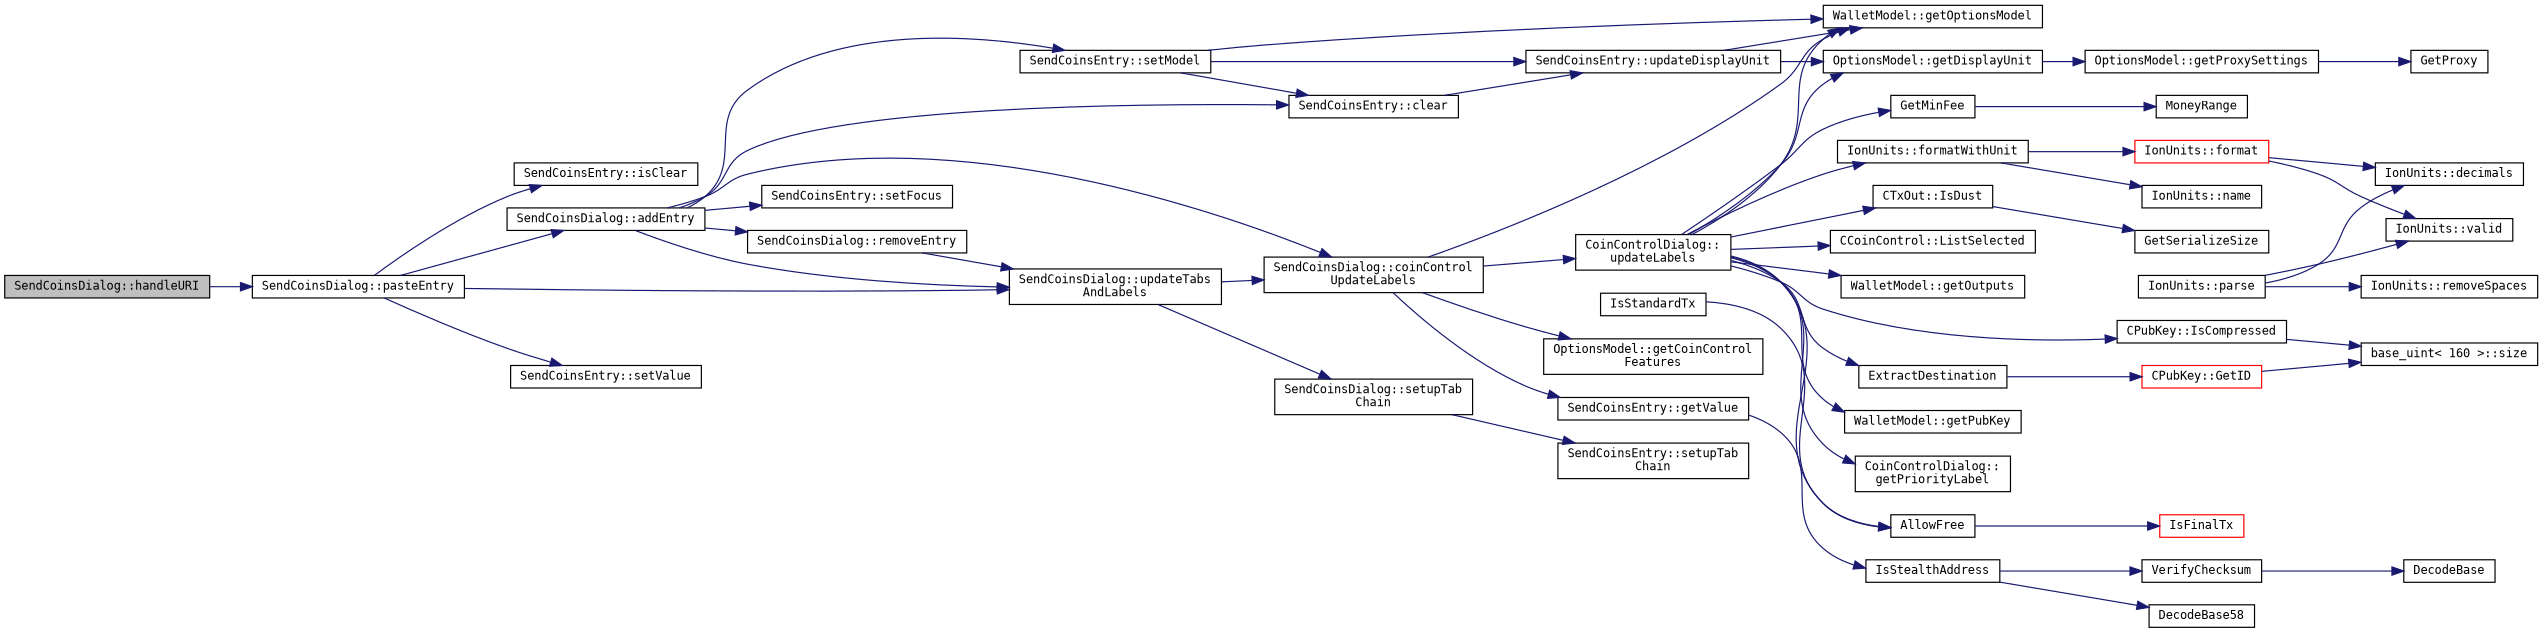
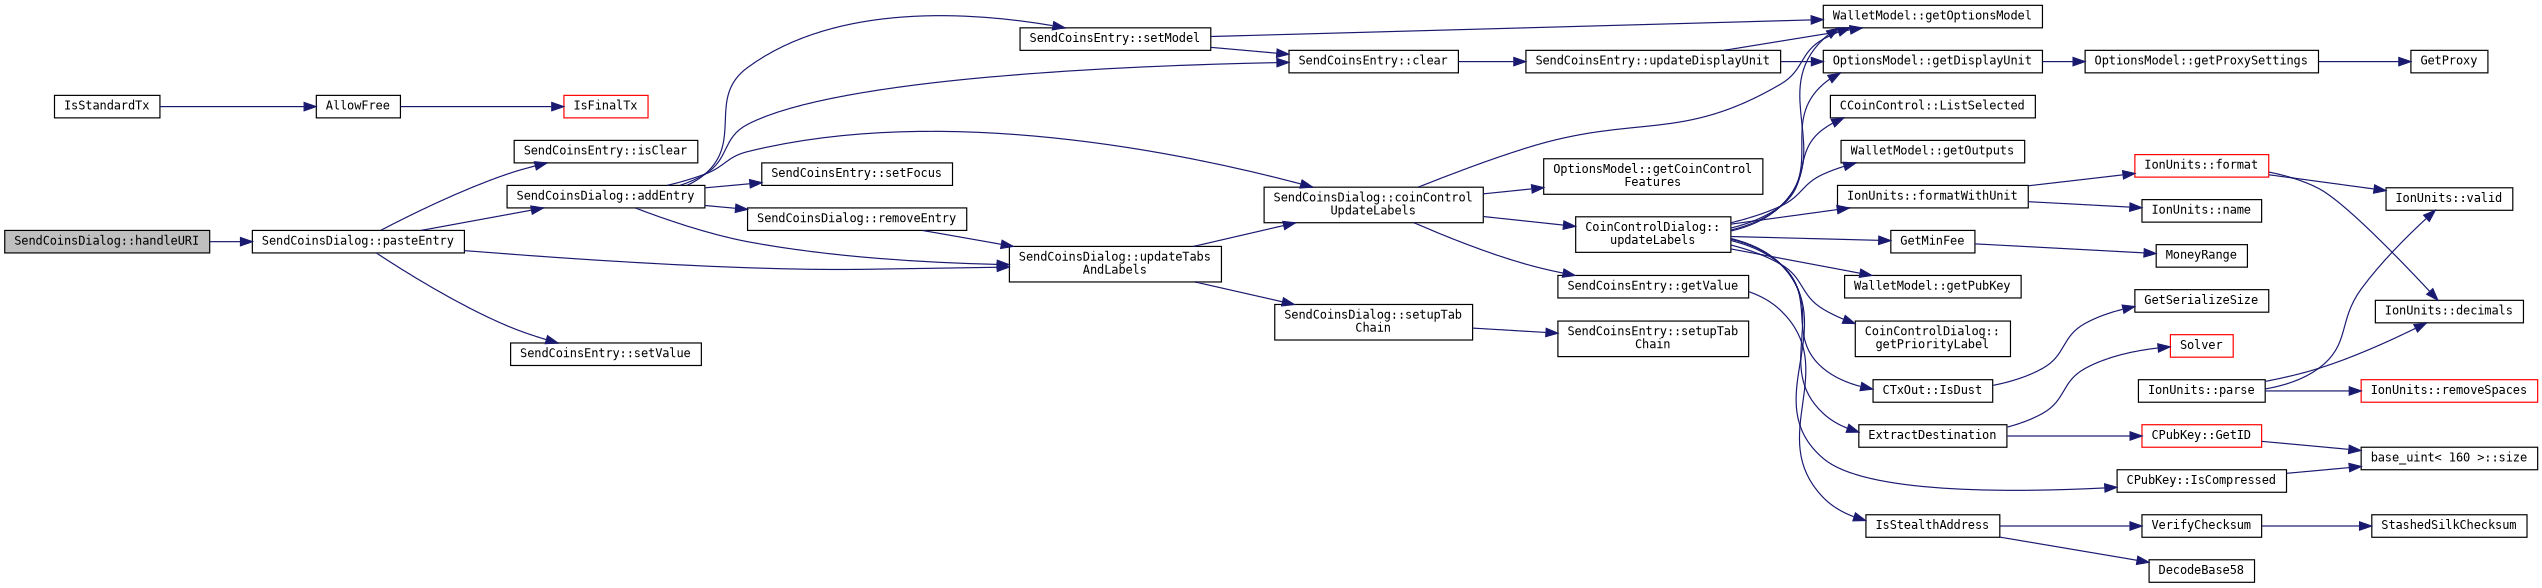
edge "SendCoinsEntry::setModel" -> "SendCoinsEntry::updateDisplayUnit": removed
node "IonUnits::removeSpaces": color black -> red
node "Solver": added
edge "CoinControlDialog:: updateLabels" -> "AllowFree": removed
node "DecodeBase": label "DecodeBase" -> "StashedSilkChecksum"
